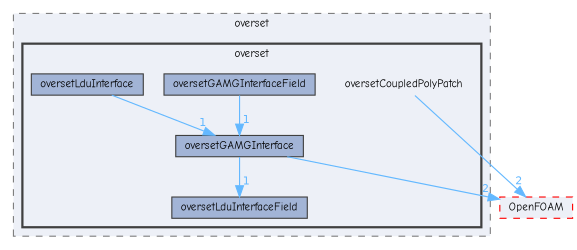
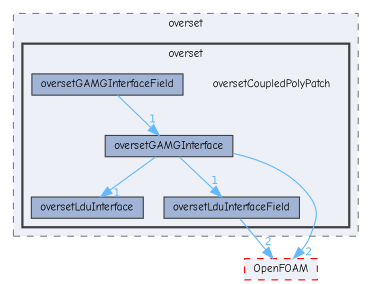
edge "oversetLduInterface" -> "oversetGAMGInterface": reversed
edge "oversetCoupledPolyPatch" -> "OpenFOAM": now "oversetLduInterfaceField" -> "OpenFOAM"
